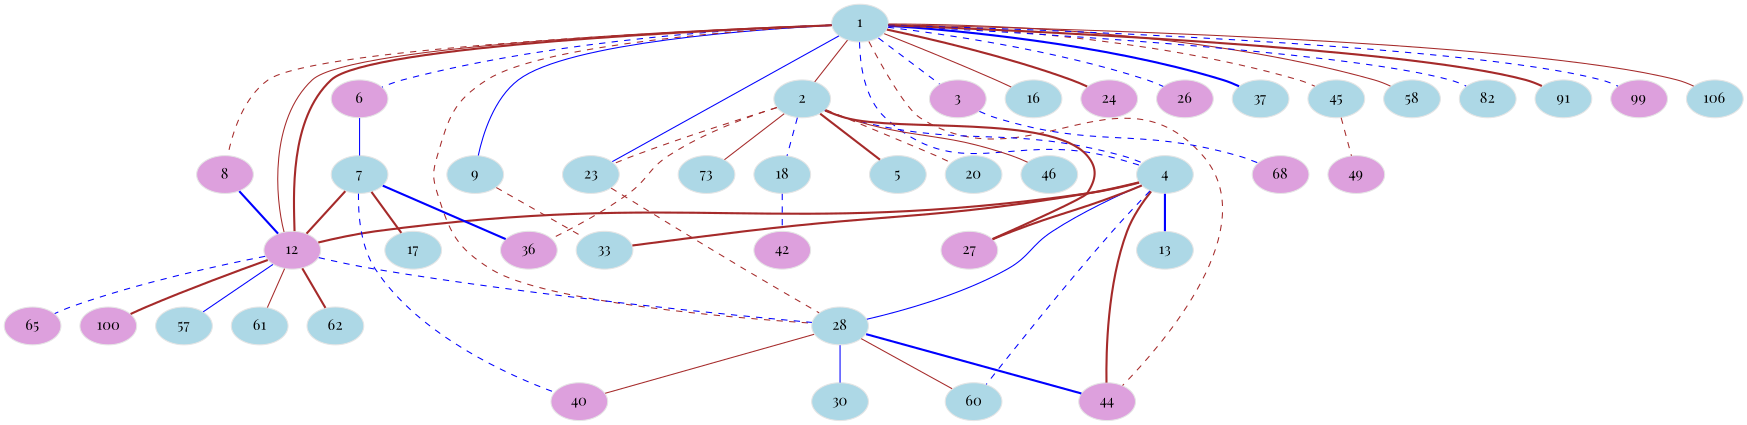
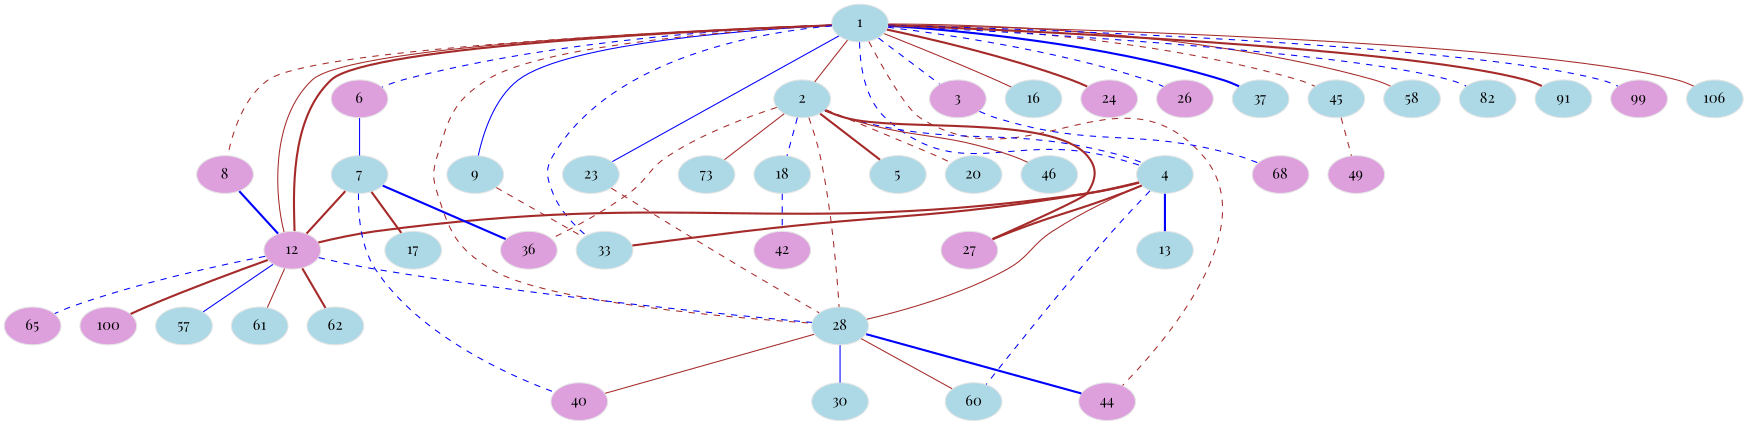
edge "1" -- "33": added
edge "2" -- "23": now "2" -- "28"
edge "4" -- "28": color blue -> brown
edge "4" -- "44": removed
